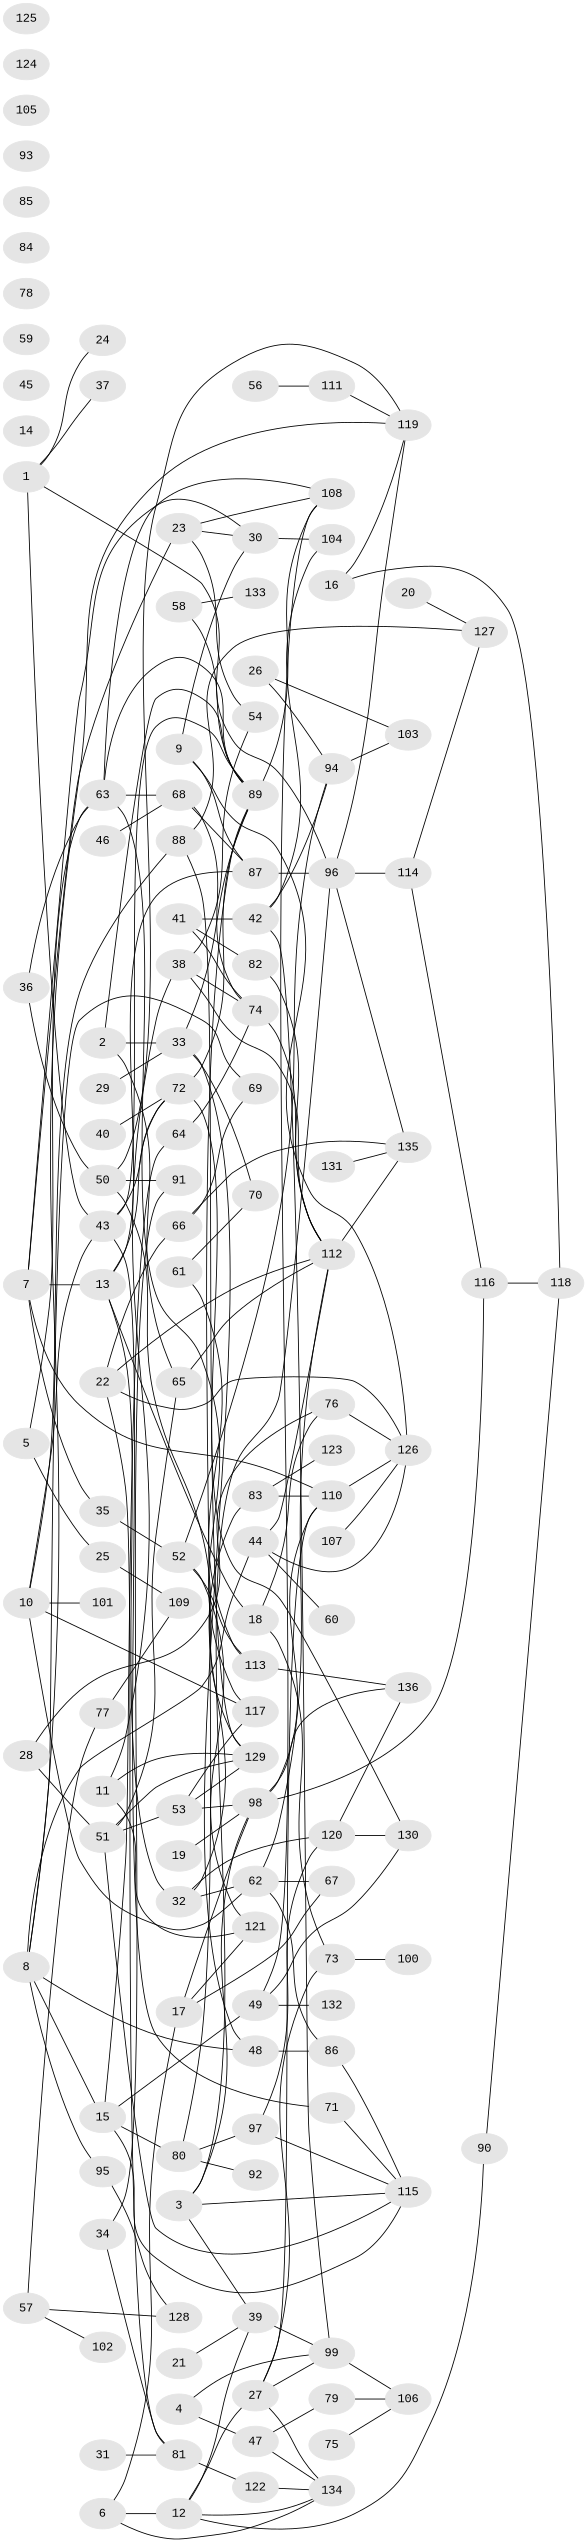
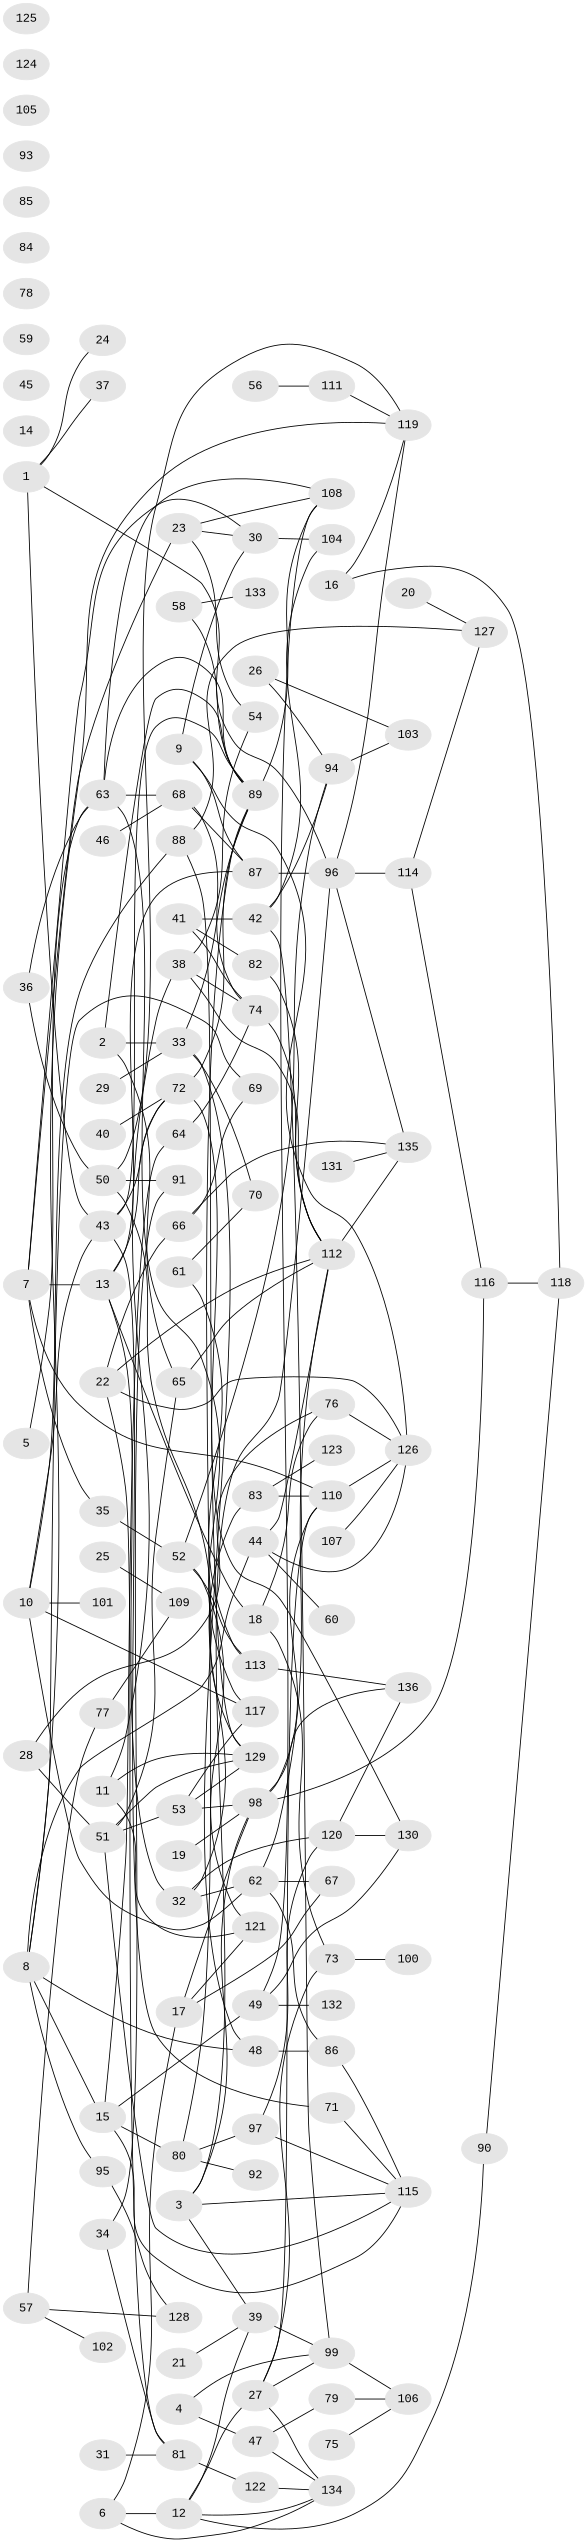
edge "5" -- "25": removed
